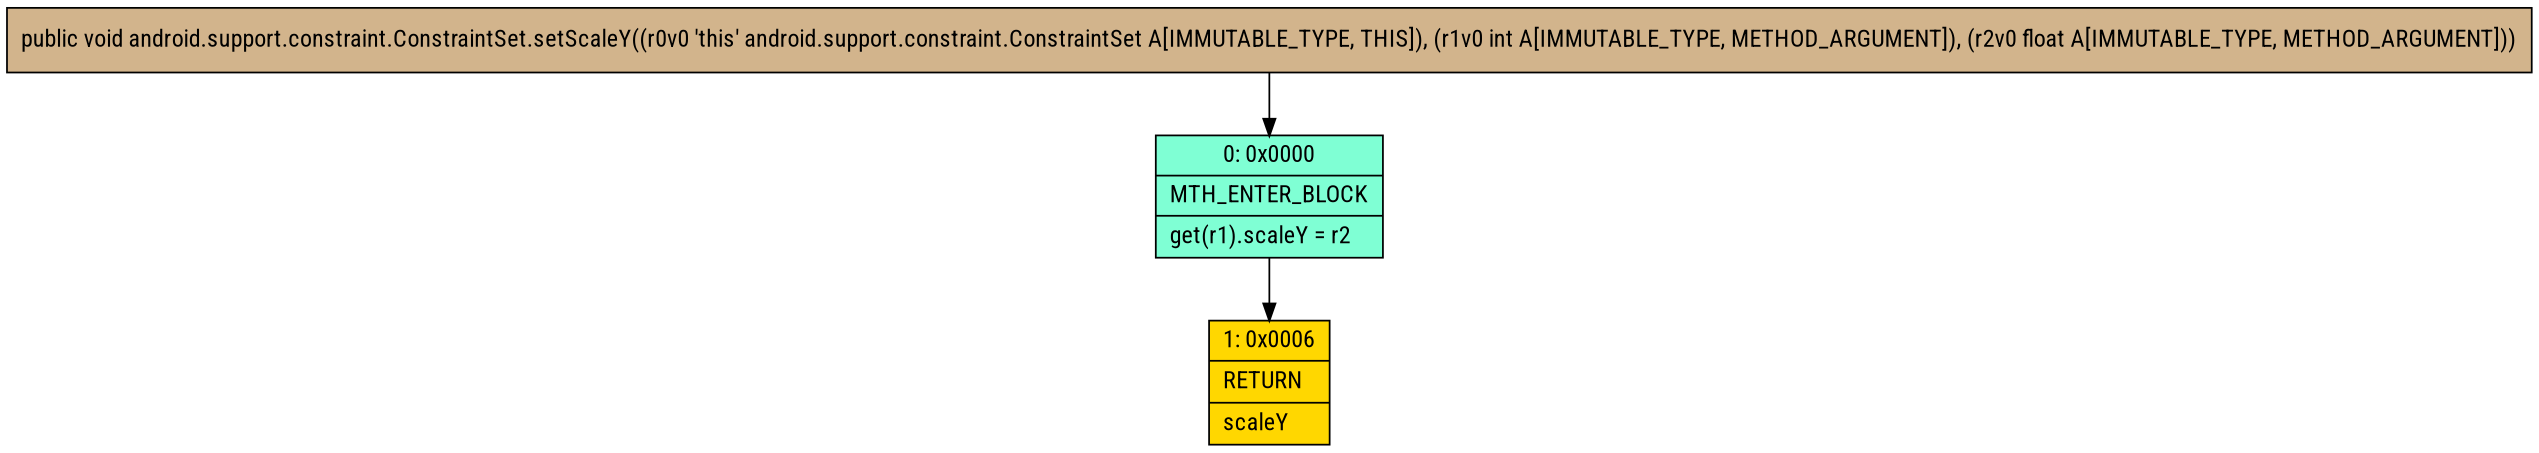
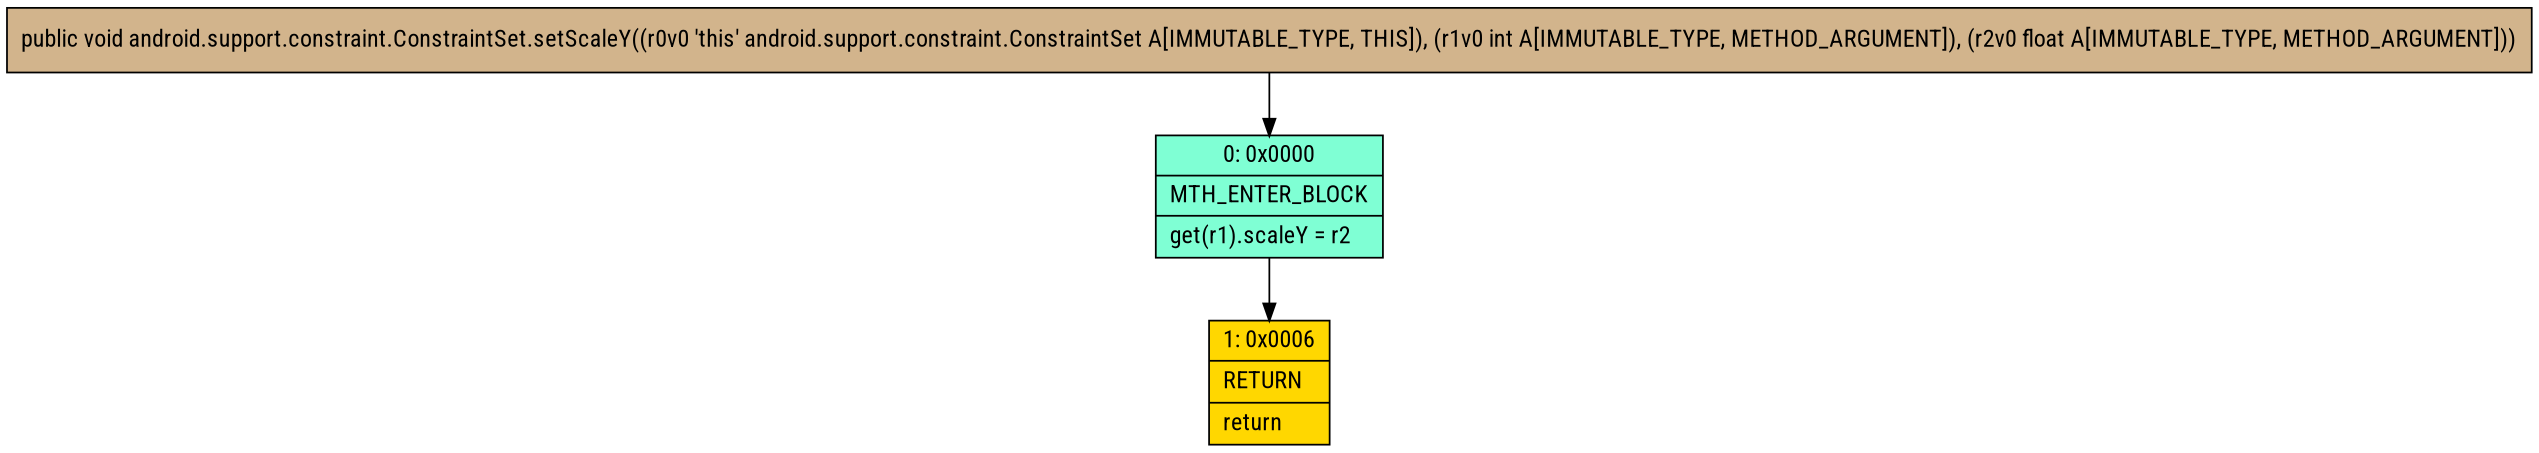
node "1: 0x0006": text "scaleY" -> "return"
